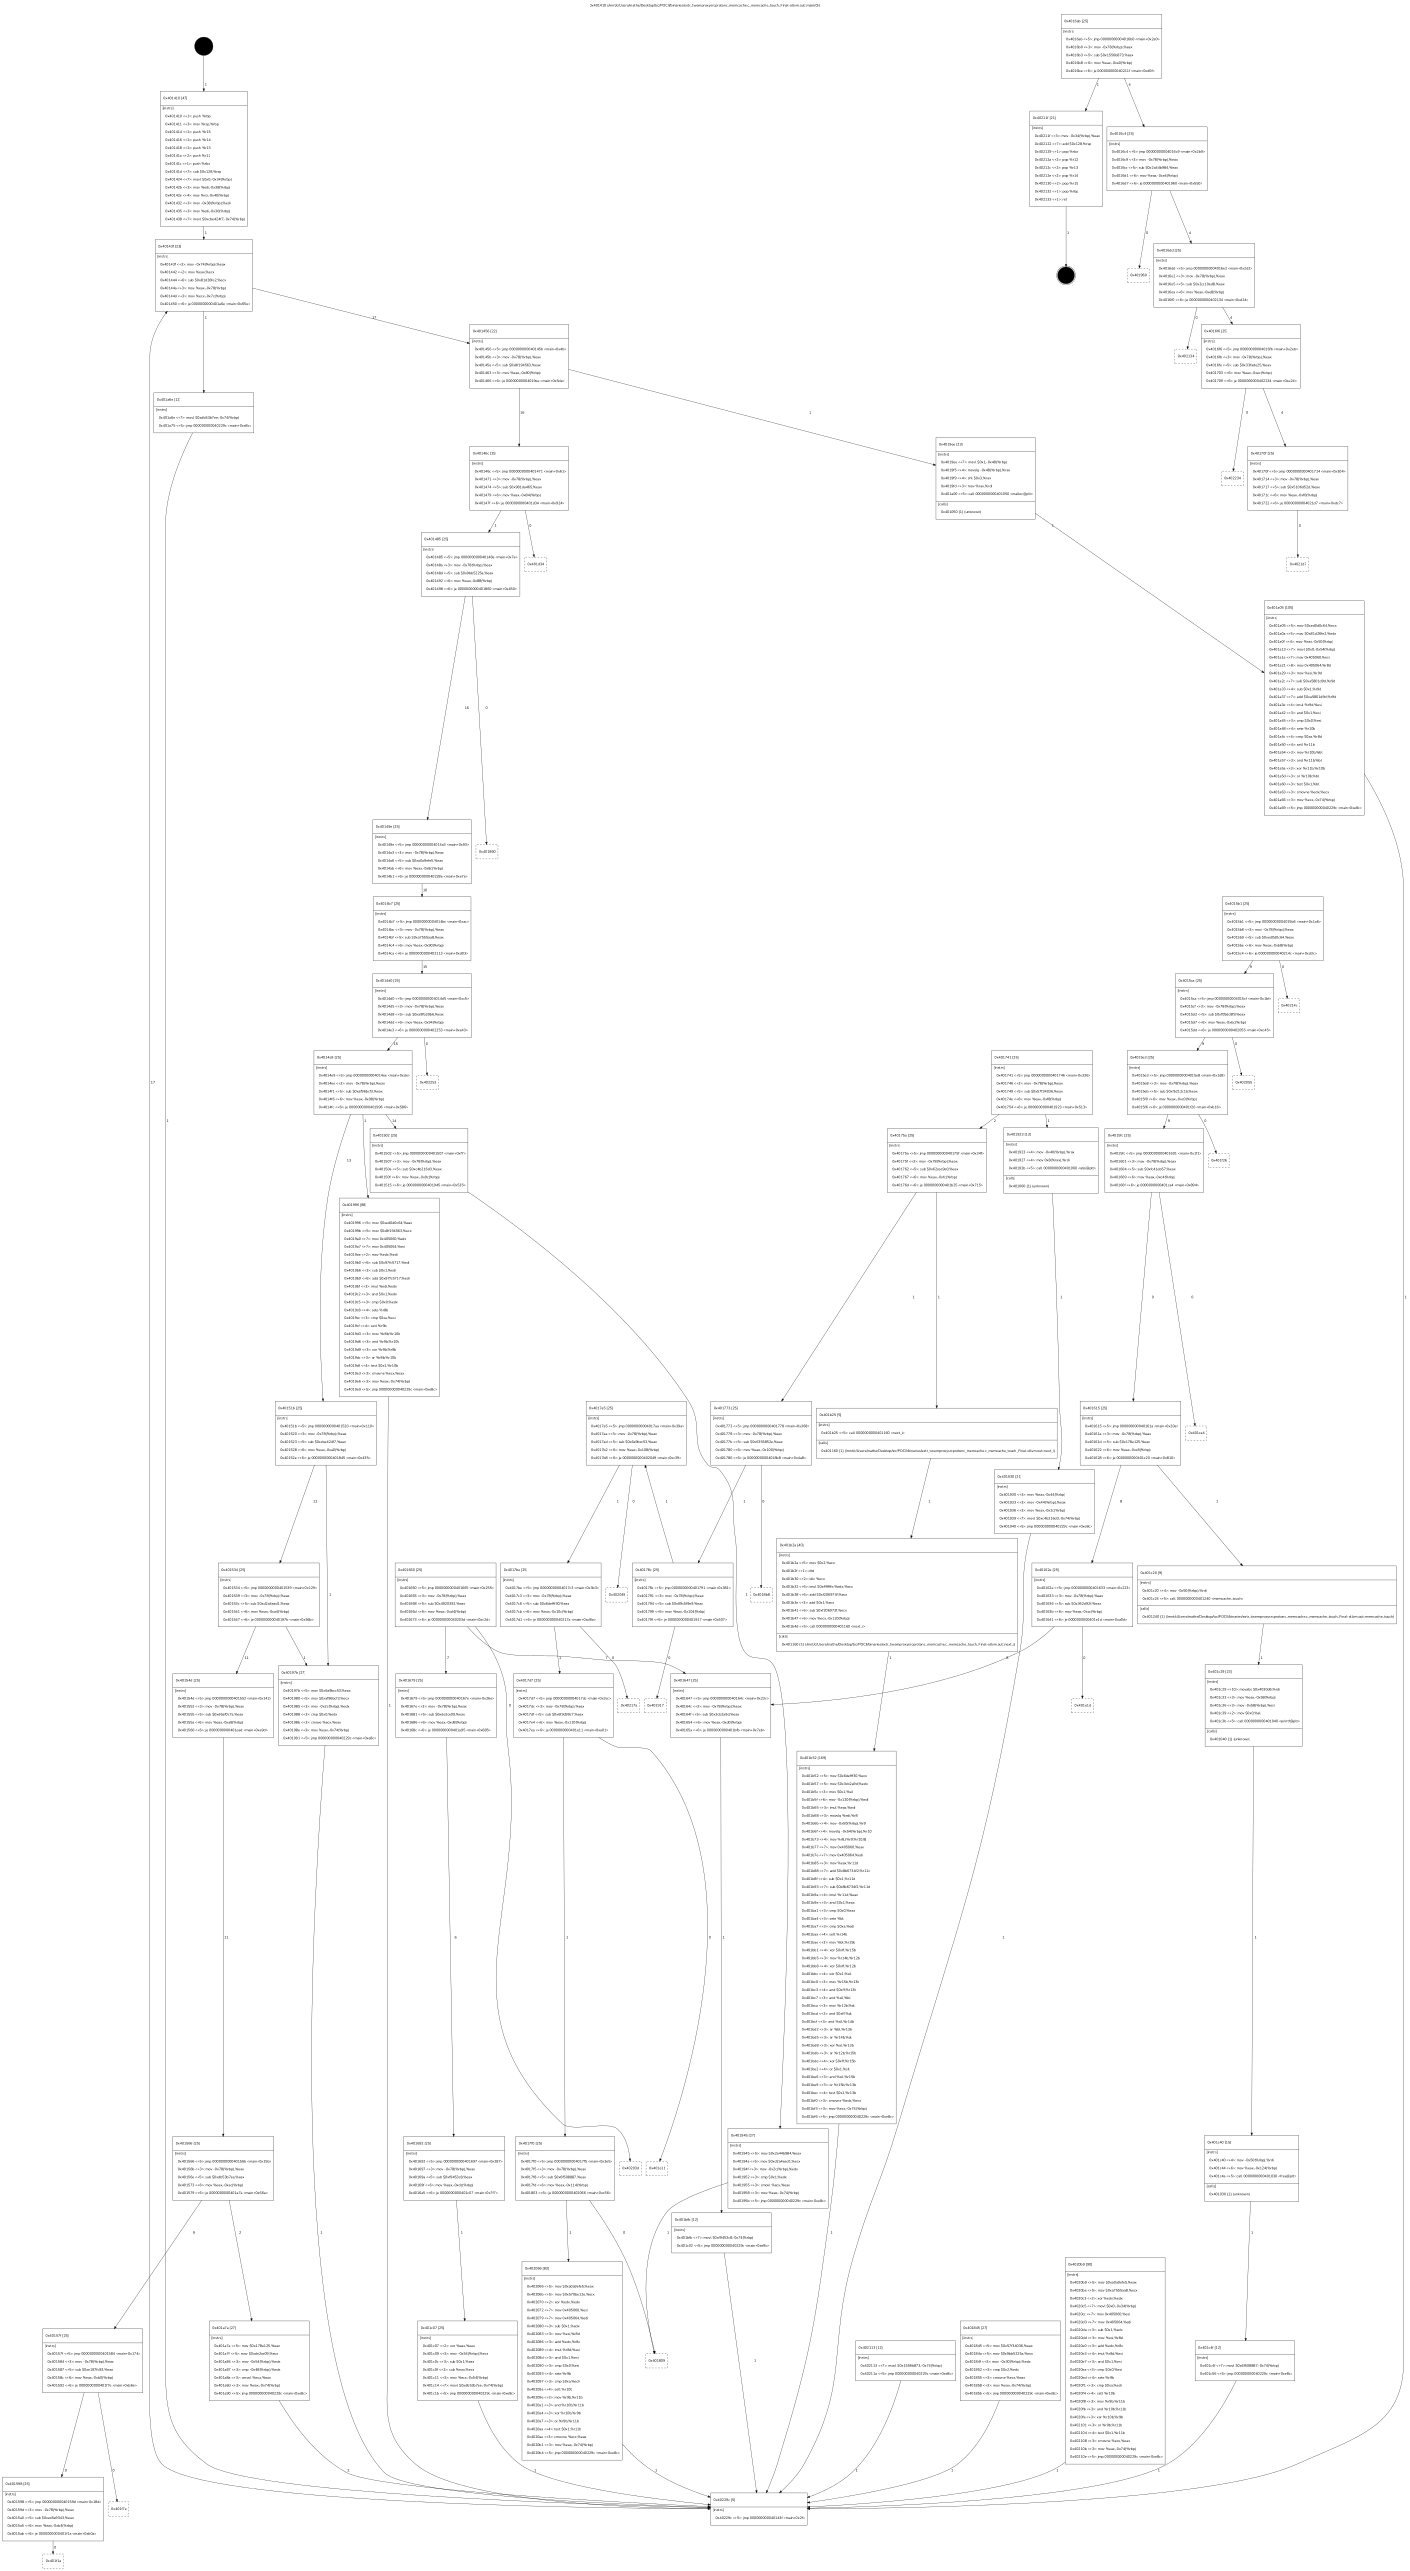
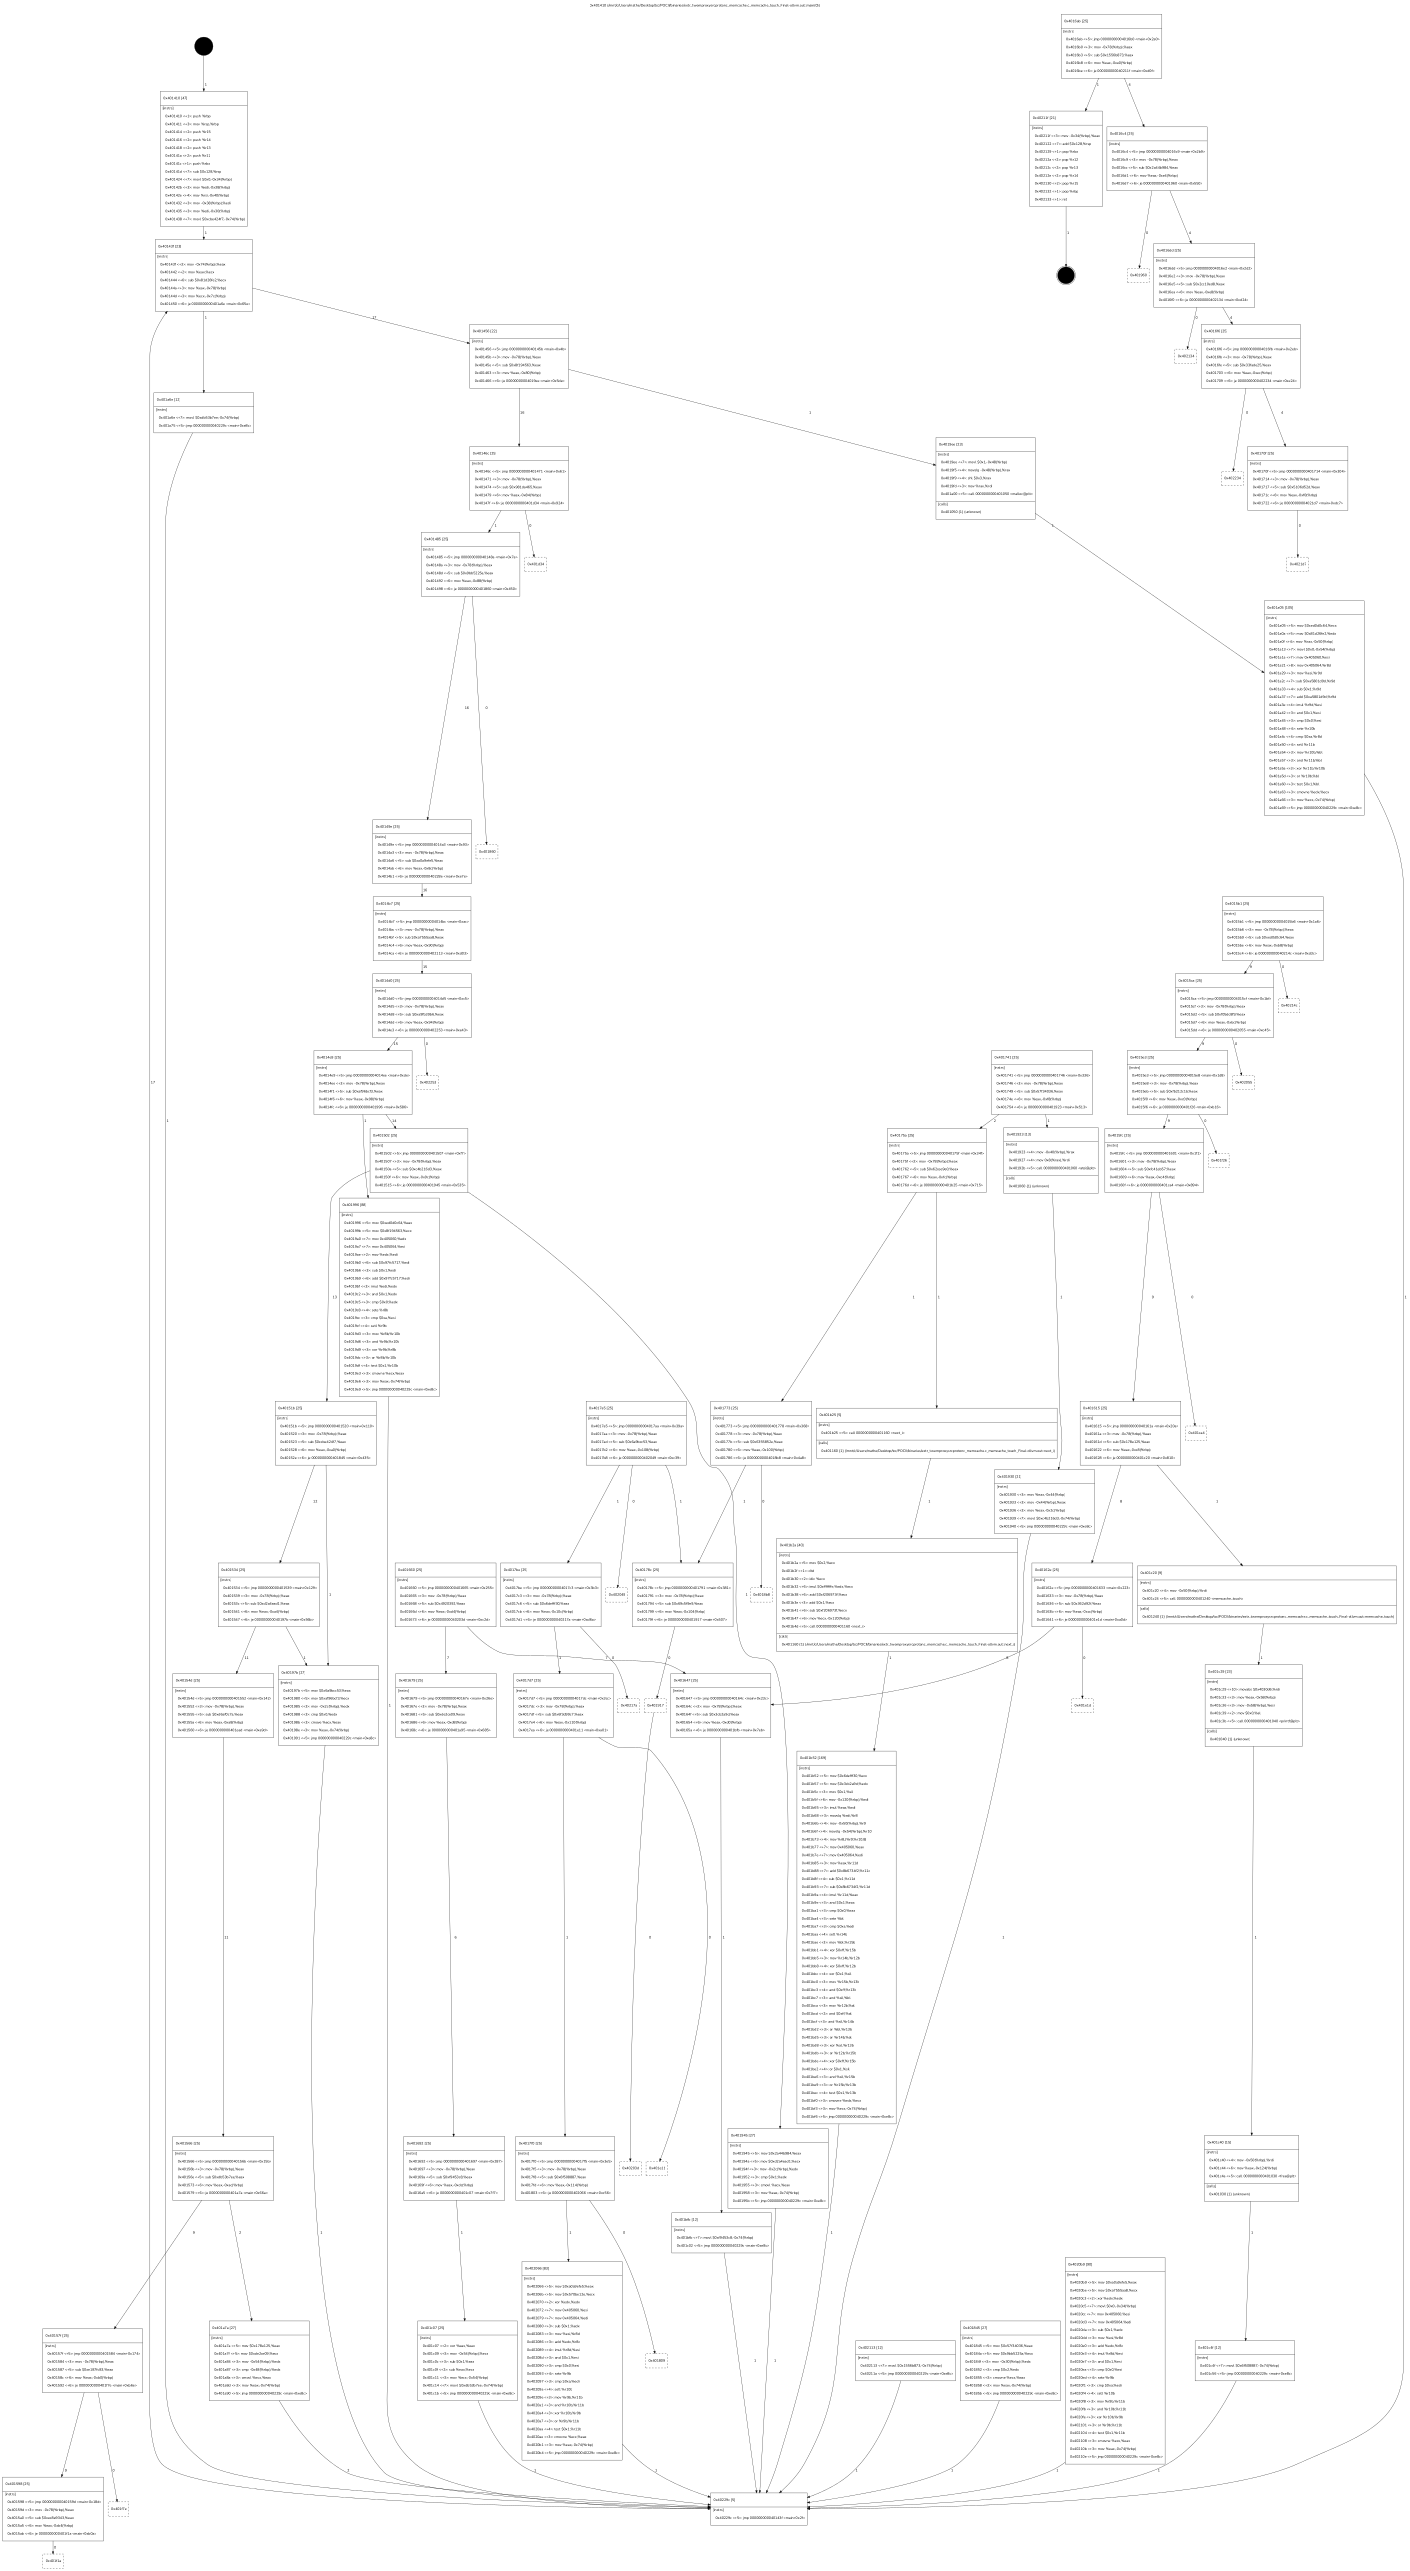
edge "0x4014e9 [25]" -> "0x40151b [25]": now "0x401502 [25]" -> "0x40151b [25]"
edge "0x40178c [25]" -> "0x4017a5 [25]": reversed
edge "0x401660 [25]" -> "0x40203d": now "0x401917" -> "0x40203d"
edge "0x401945 [27]" -> "0x401809": now "0x401945 [27]" -> "0x40229c [5]"
